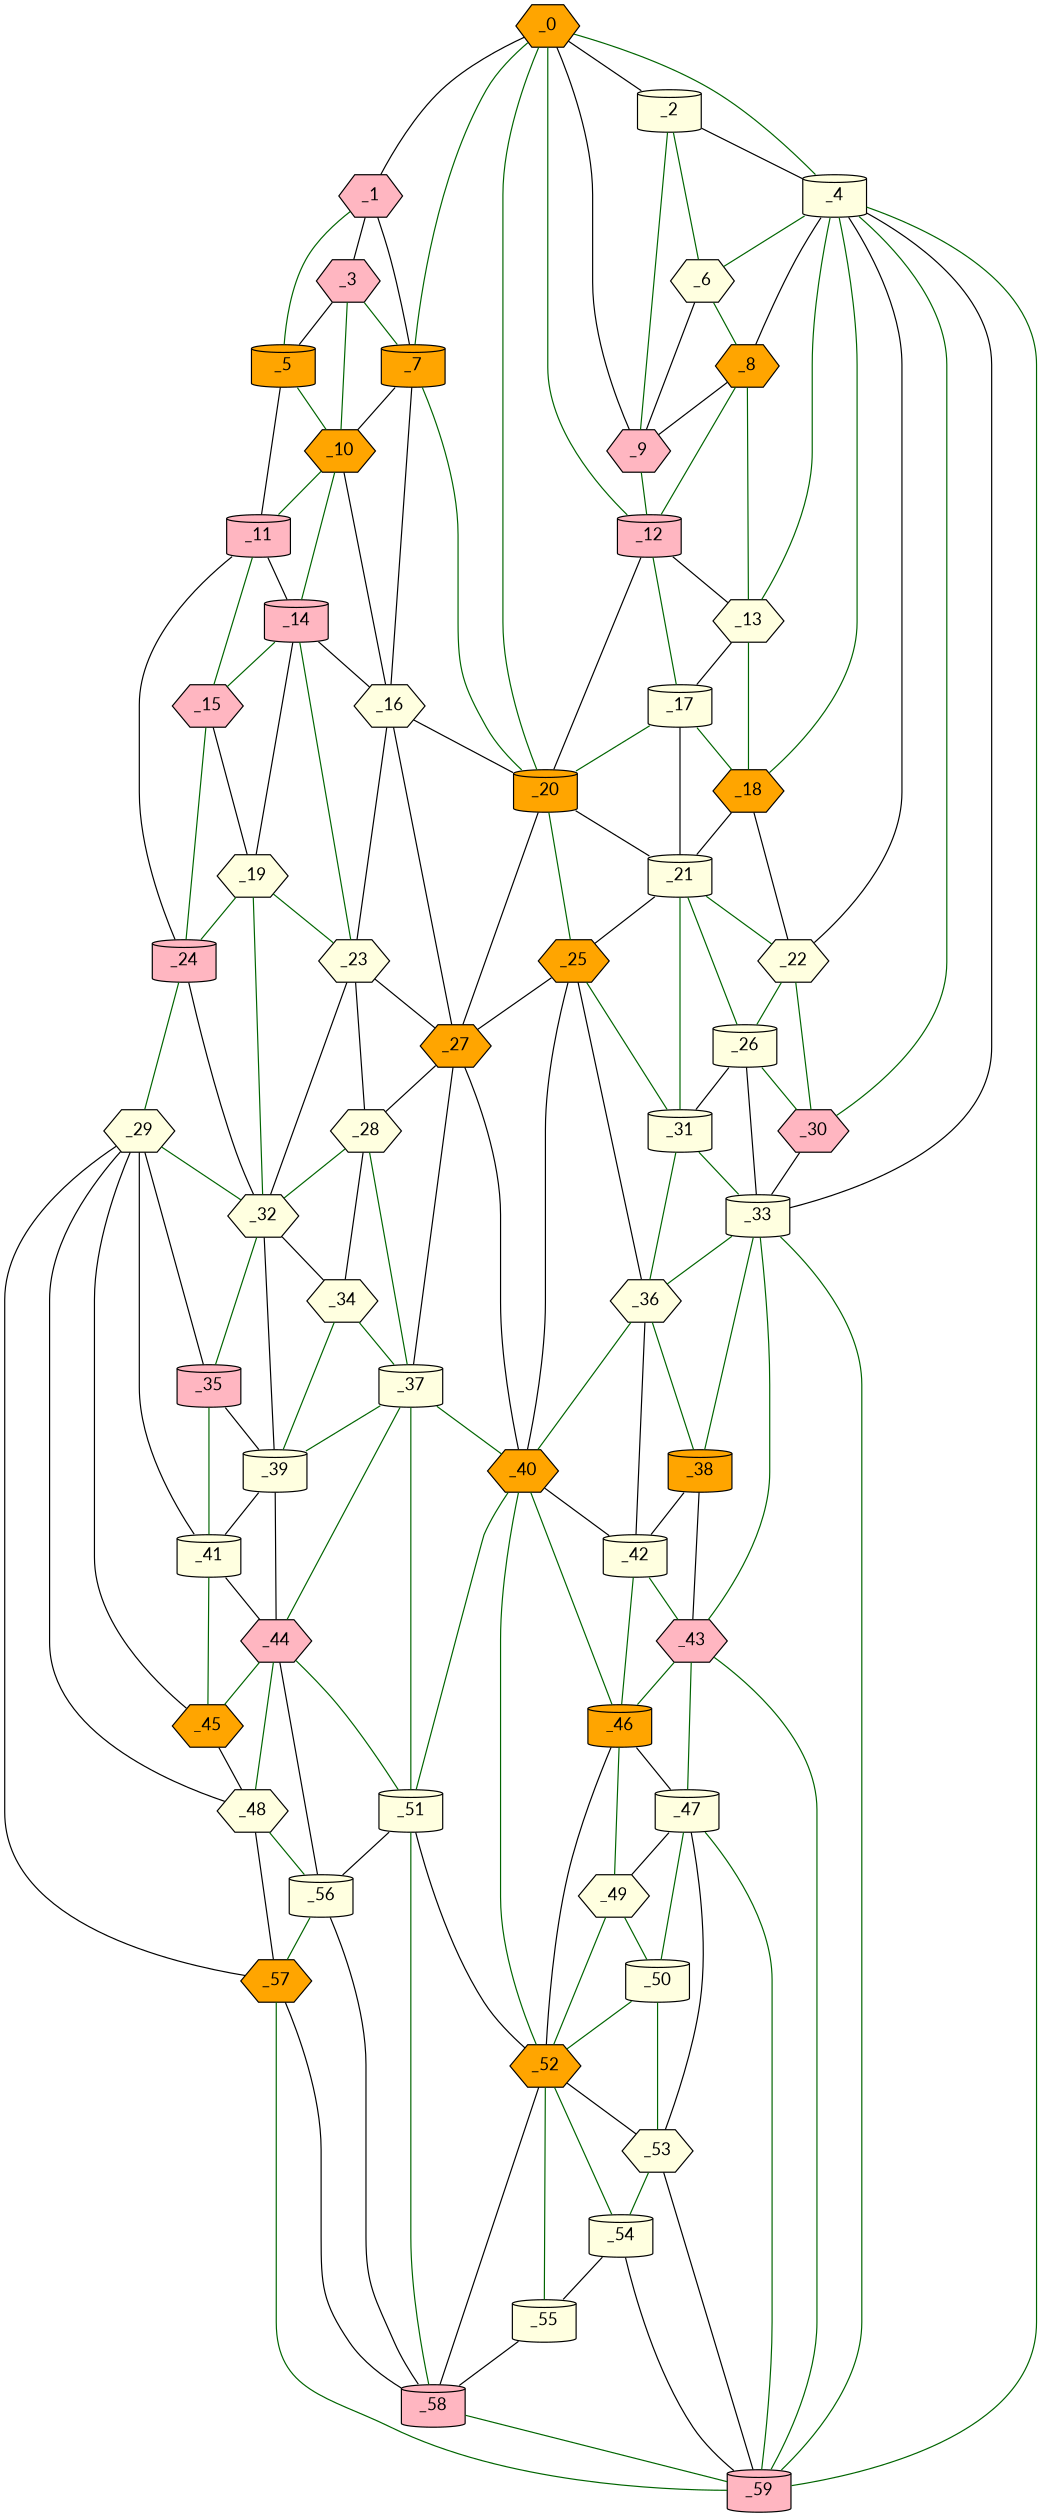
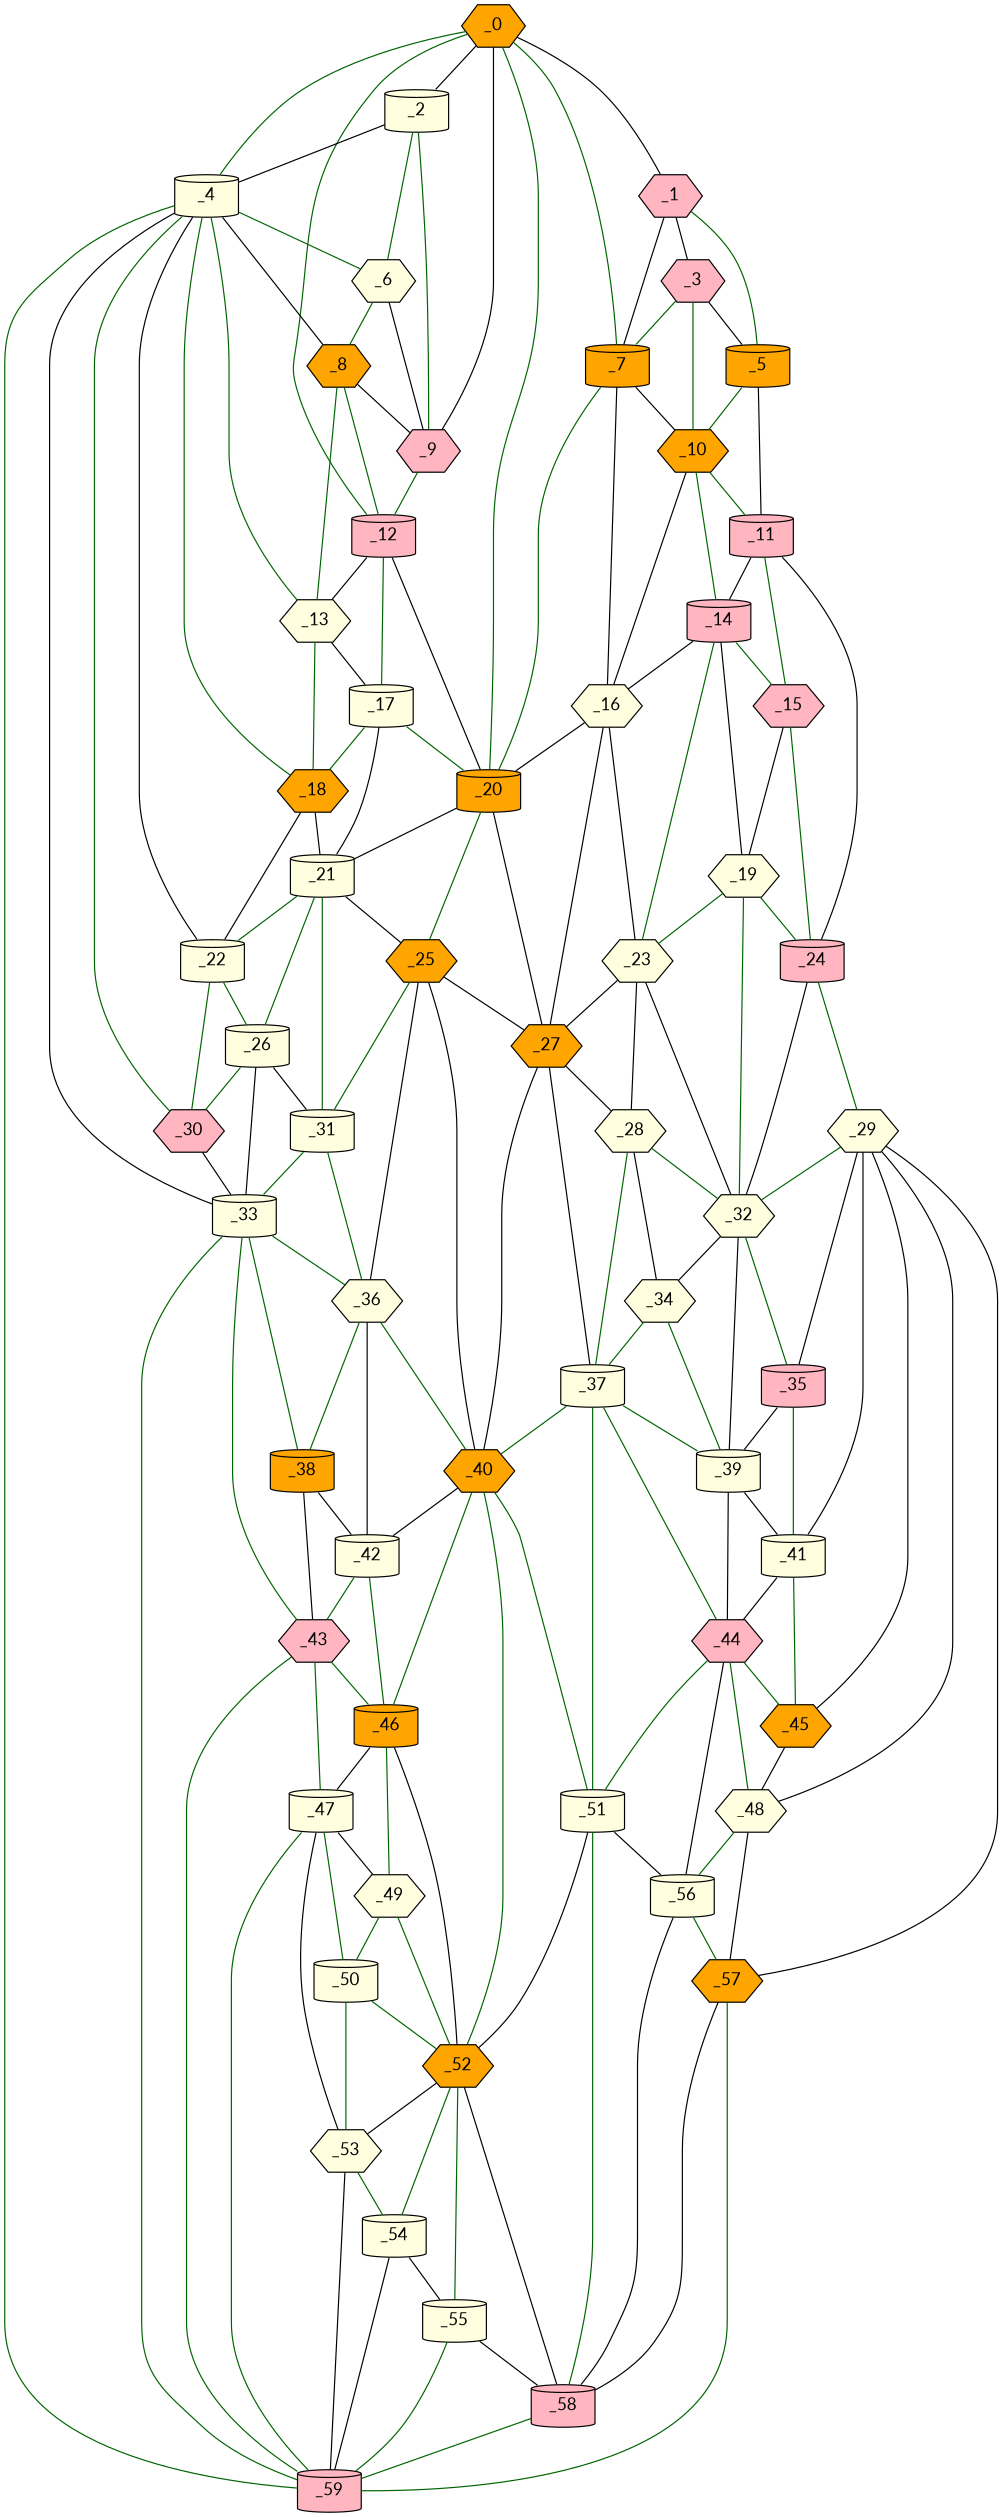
node "_22": shape hexagon -> cylinder
edge "_55" -- "_59": added
